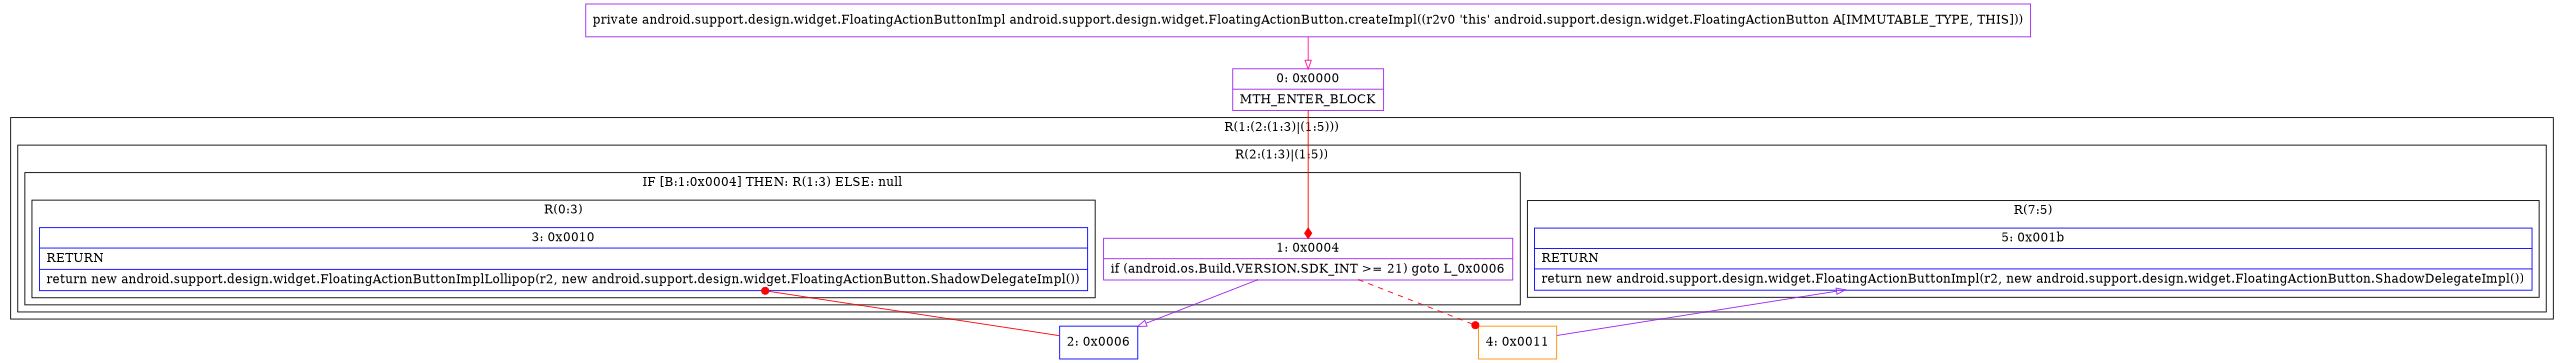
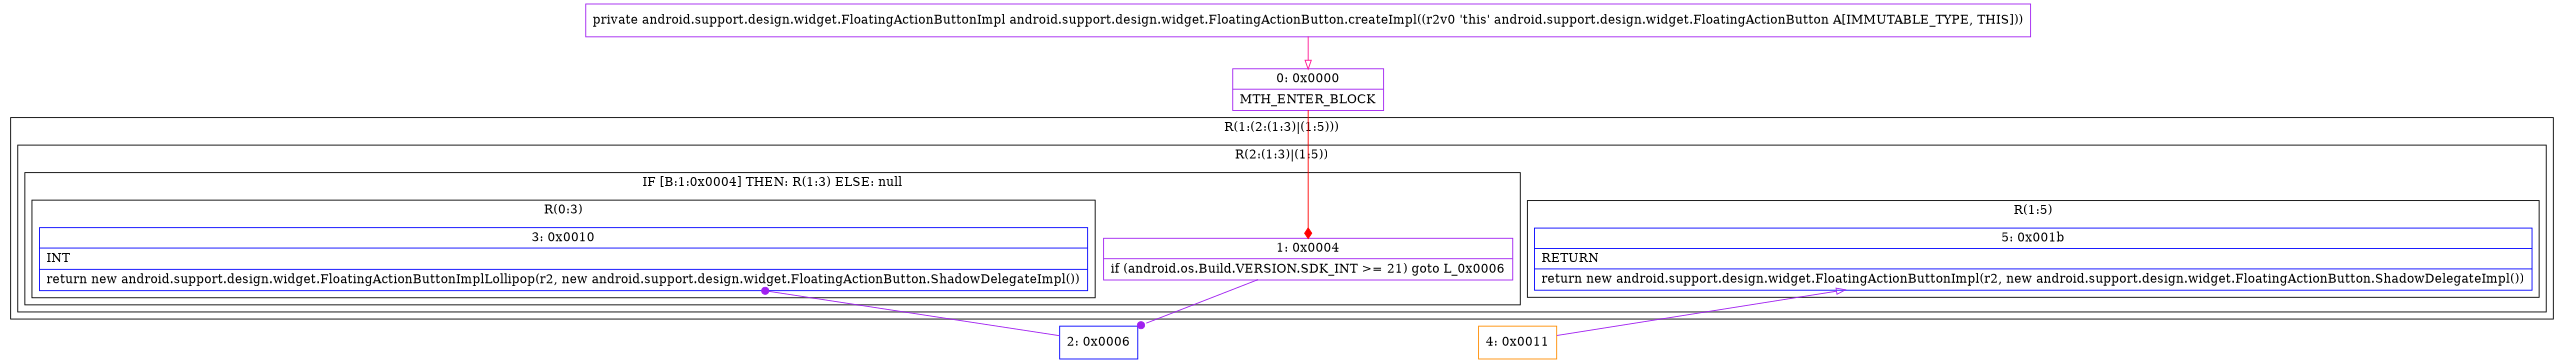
cluster "R(7:5)": label "R(7:5)" -> "R(1:5)"
node "3: 0x0010": text "RETURN" -> "INT"
edge "1: 0x0004" -> "2: 0x0006": arrowhead onormal -> dot
edge "1: 0x0004" -> "4: 0x0011": removed
edge "2: 0x0006" -> "3: 0x0010": color red -> purple
